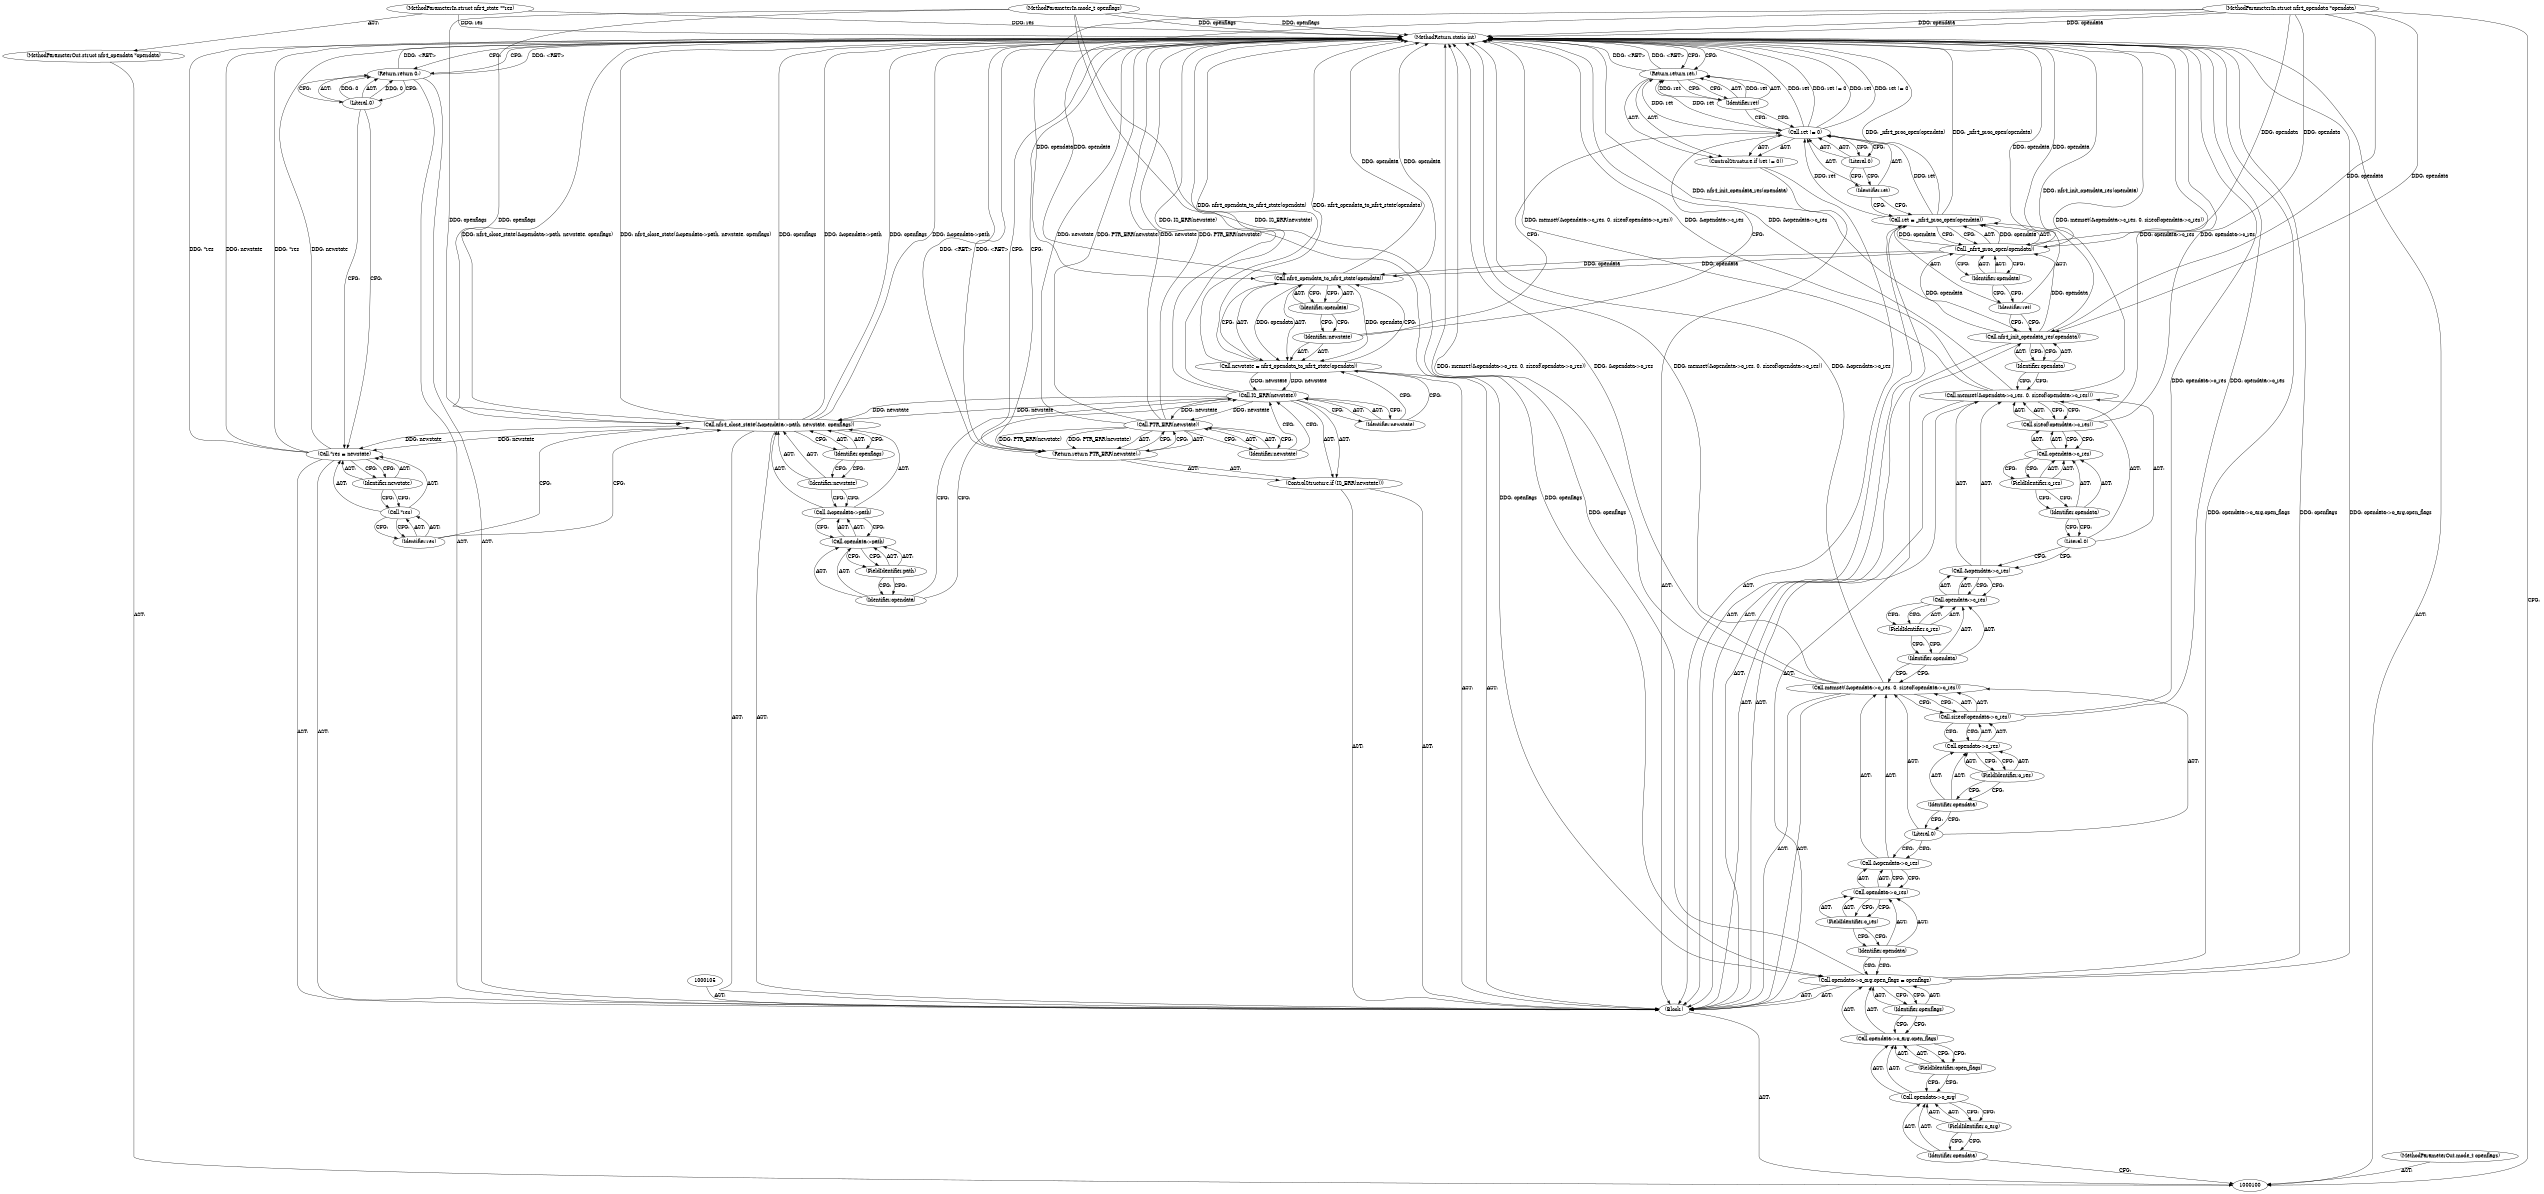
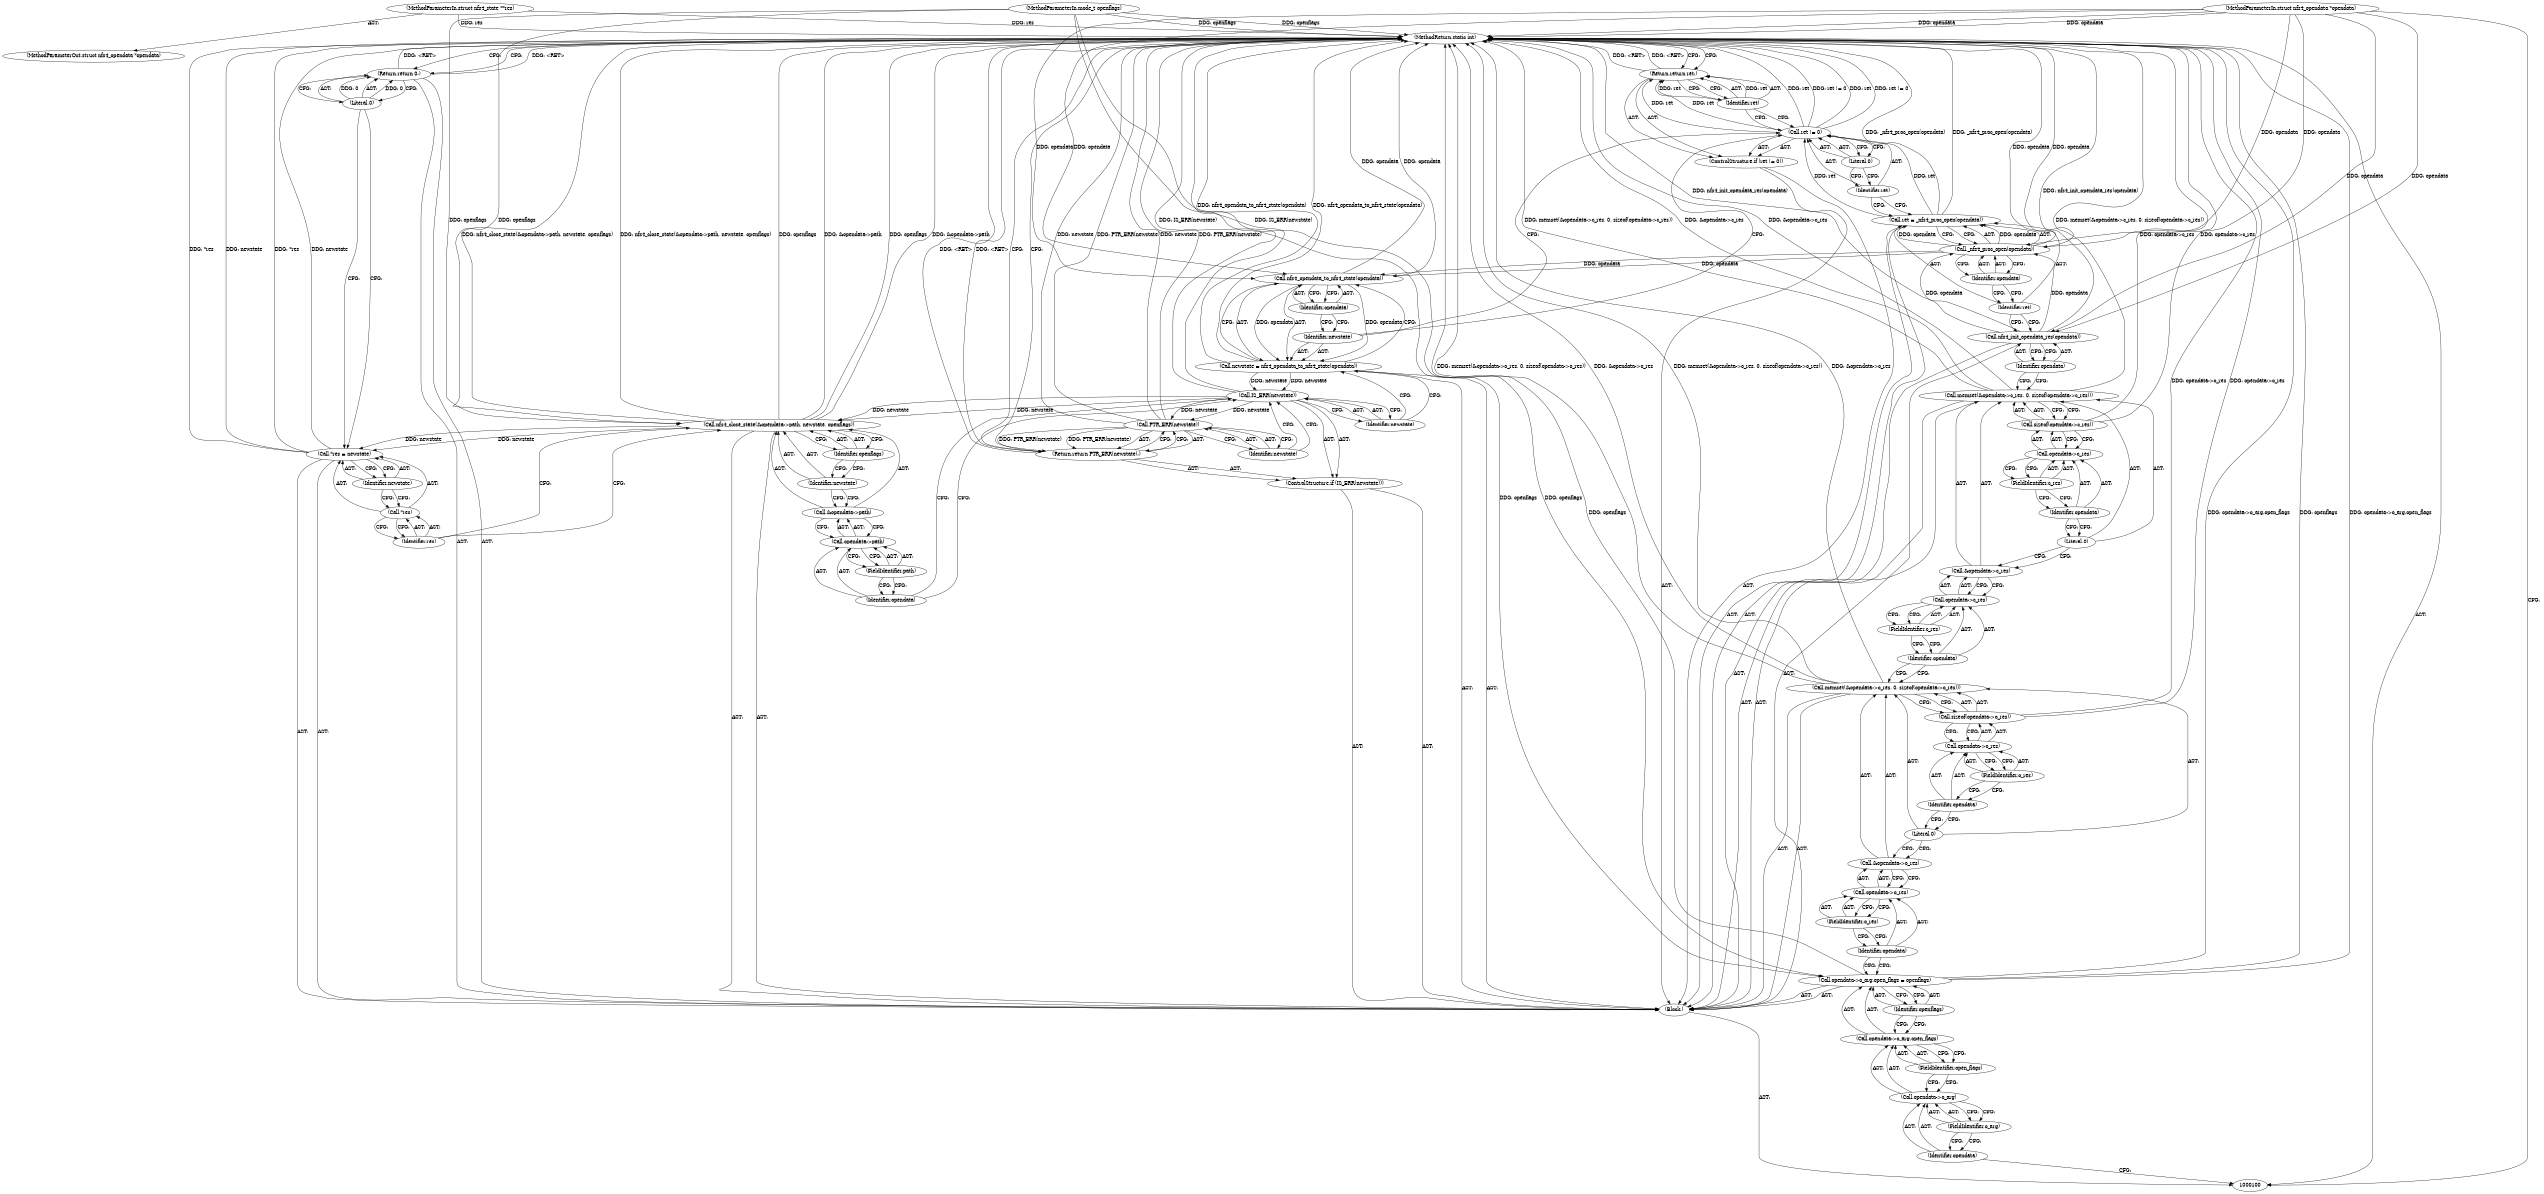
node "1000105": removed
node "(MethodParameterOut,mode_t openflags)": removed
edge "(MethodParameterOut,struct nfs4_opendata *opendata)" -> "1000100": removed, label "AST:"
